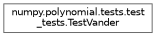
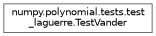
node "numpy.polynomial.tests.test _tests.TestVander": label "numpy.polynomial.tests.test _tests.TestVander" -> "numpy.polynomial.tests.test _laguerre.TestVander"
